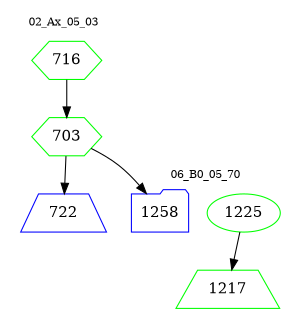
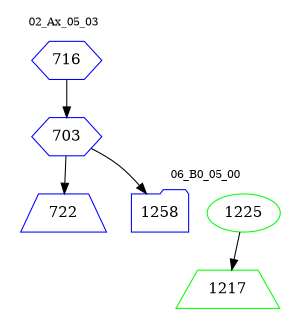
node "716": color green -> blue
node "703": color green -> blue
cluster "06_B0_05_70": label "06_B0_05_70" -> "06_B0_05_00"
